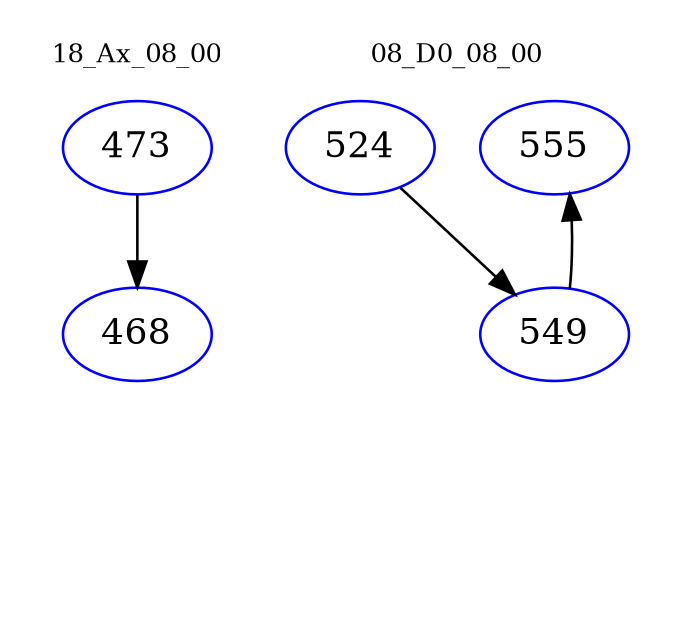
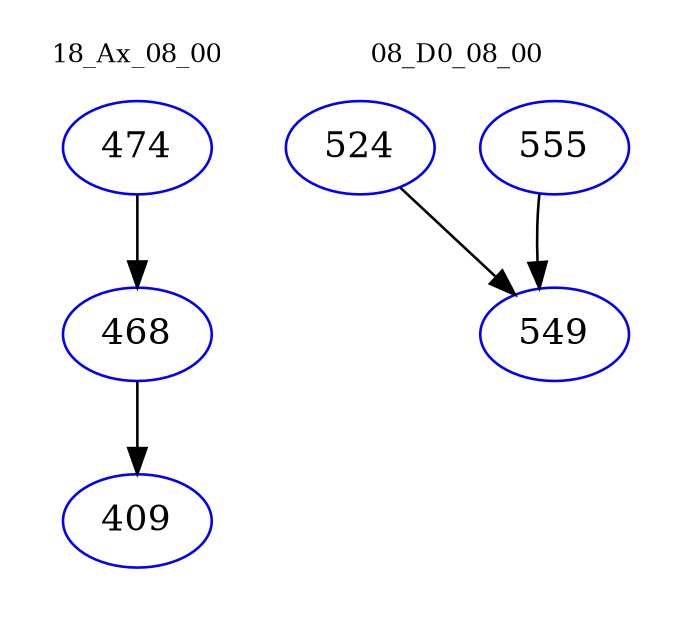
node "473": label "473" -> "474"
edge "549" -> "555": reversed
node "409": added
